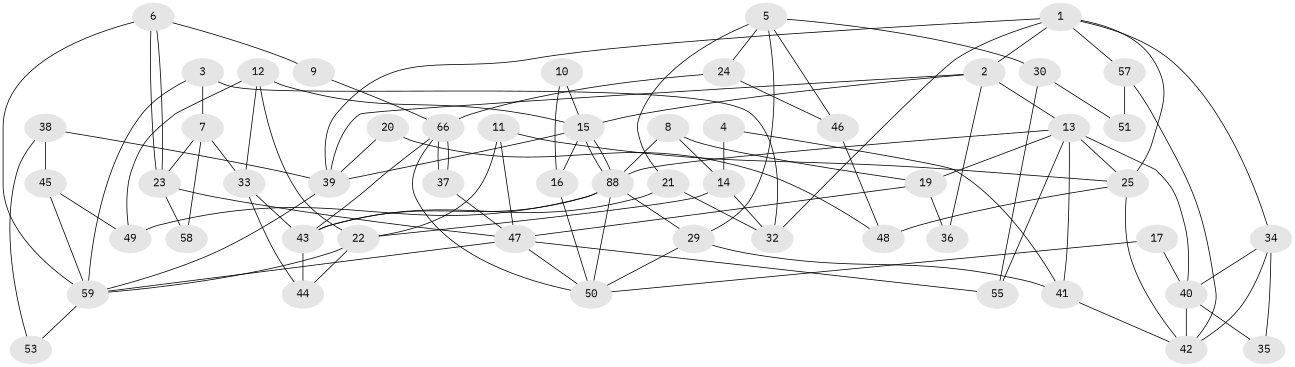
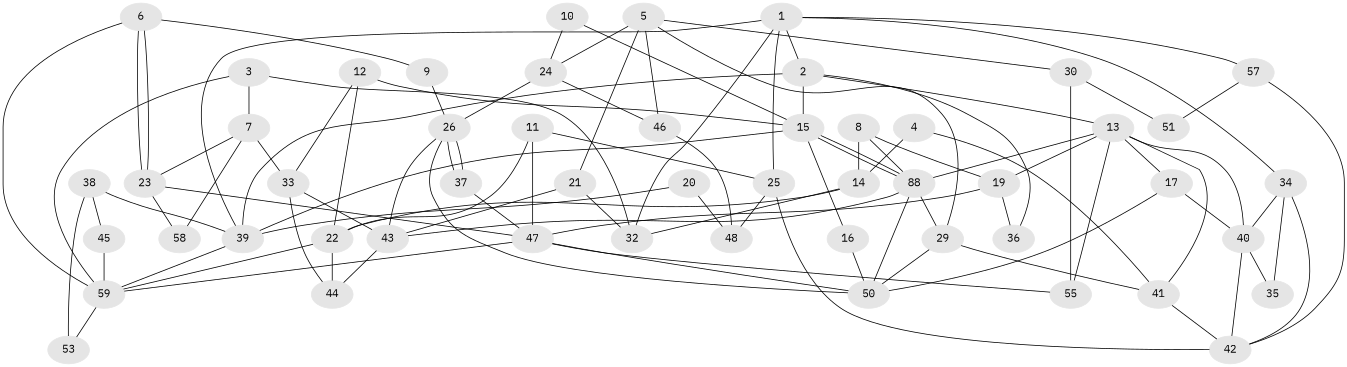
node "66": label "66" -> "26"
edge "10" -- "16": now "10" -- "24"
edge "13" -- "25": now "13" -- "17"
node "49": removed
